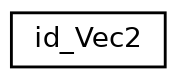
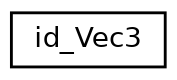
node "id_Vec2": label "id_Vec2" -> "id_Vec3"
